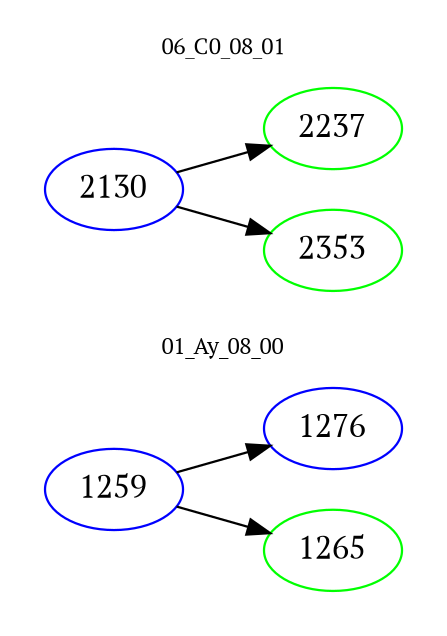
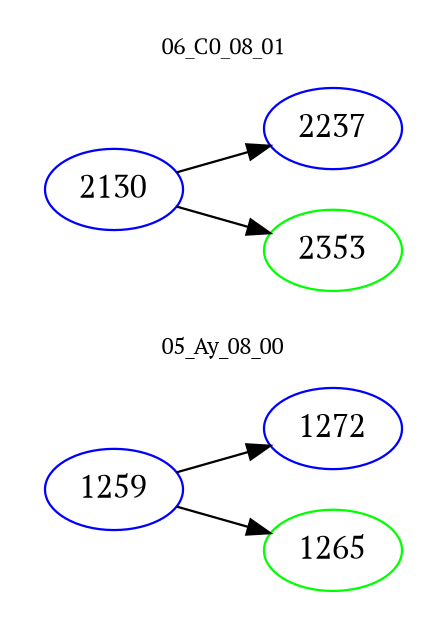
node "2237": color green -> blue
cluster "01_Ay_08_00": label "01_Ay_08_00" -> "05_Ay_08_00"
node "1276": label "1276" -> "1272"
